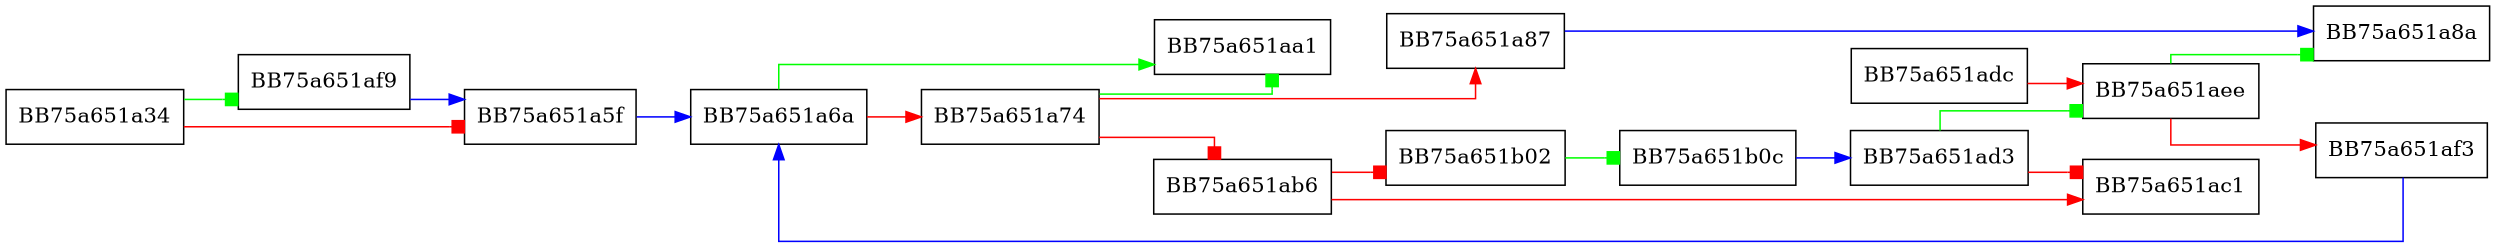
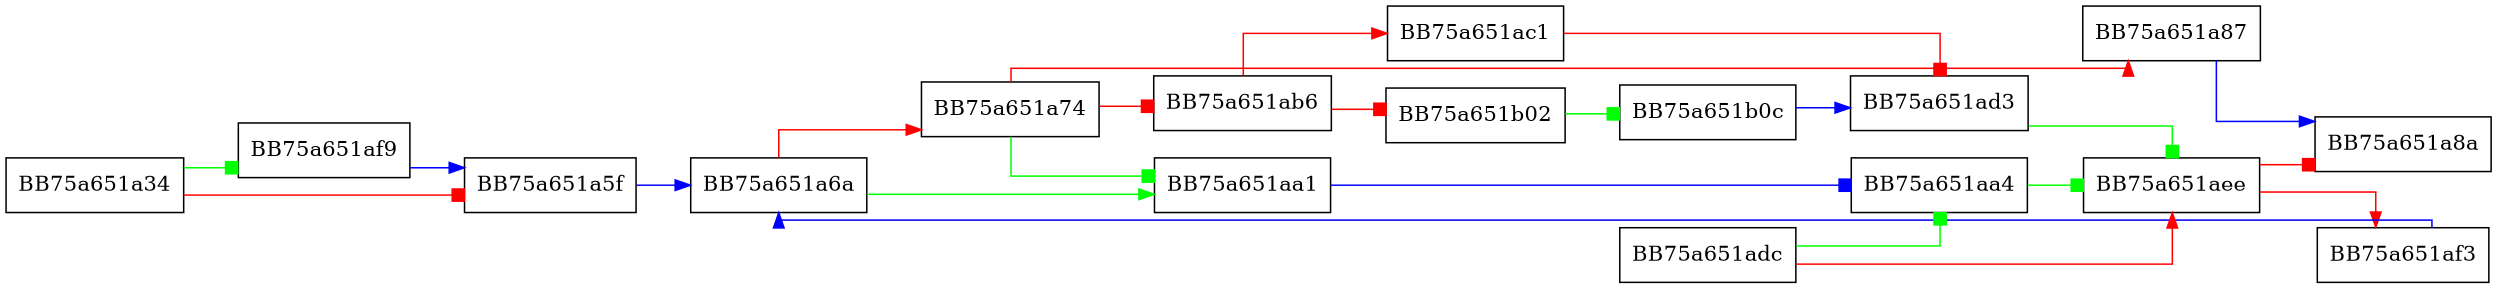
edge "BB75a651aee" -> "BB75a651a8a": color green -> red
edge "BB75a651ad3" -> "BB75a651ac1": reversed
node "BB75a651aa4": added
